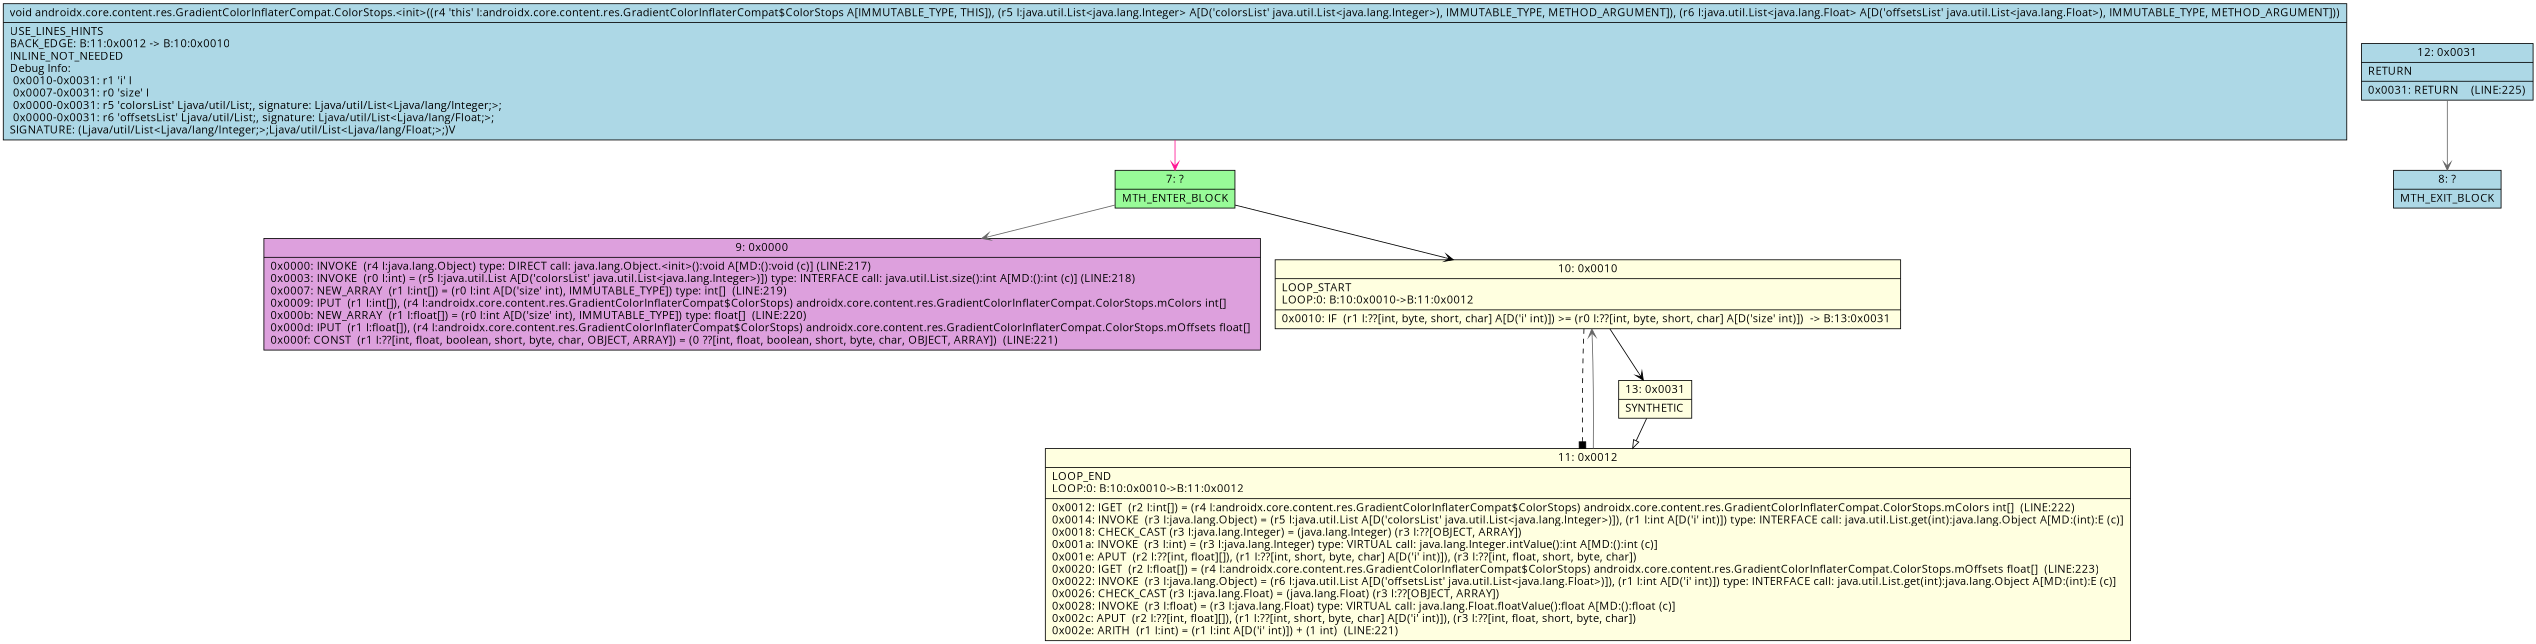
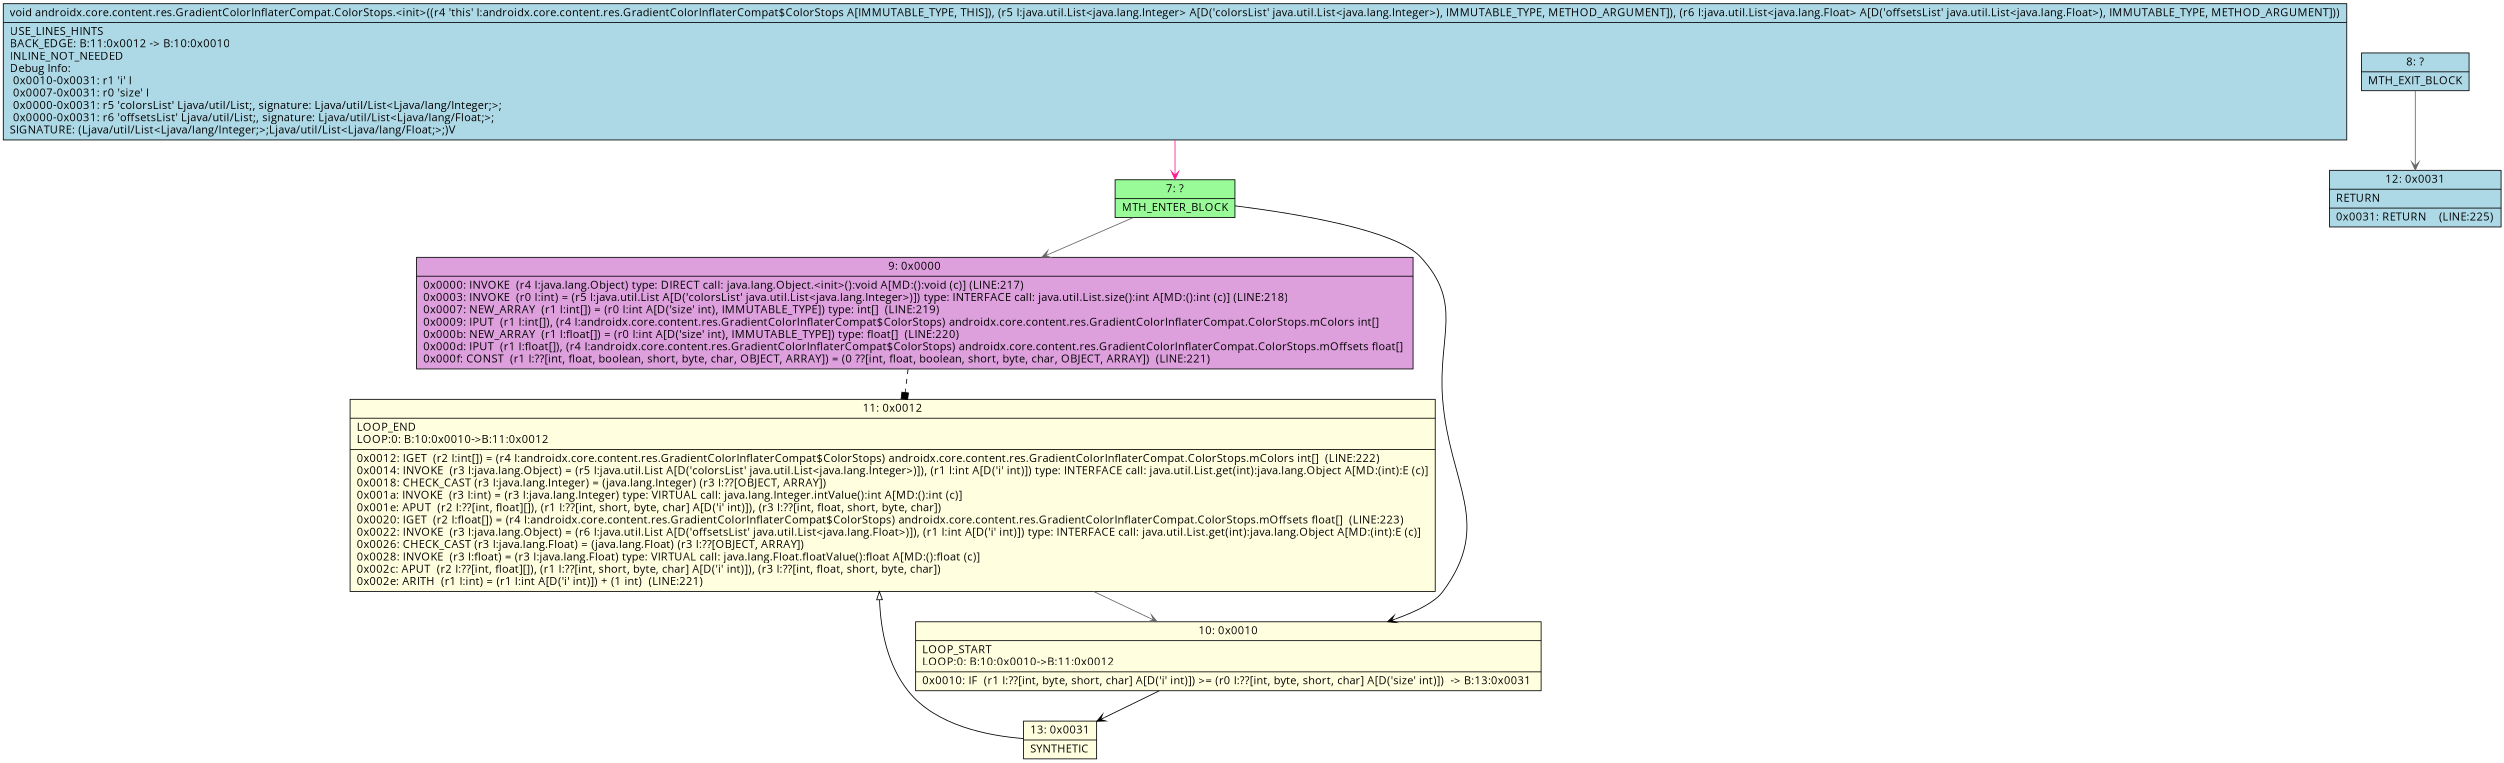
edge "12: 0x0031" -> "8: ?": reversed
edge "10: 0x0010" -> "11: 0x0012": now "9: 0x0000" -> "11: 0x0012"
